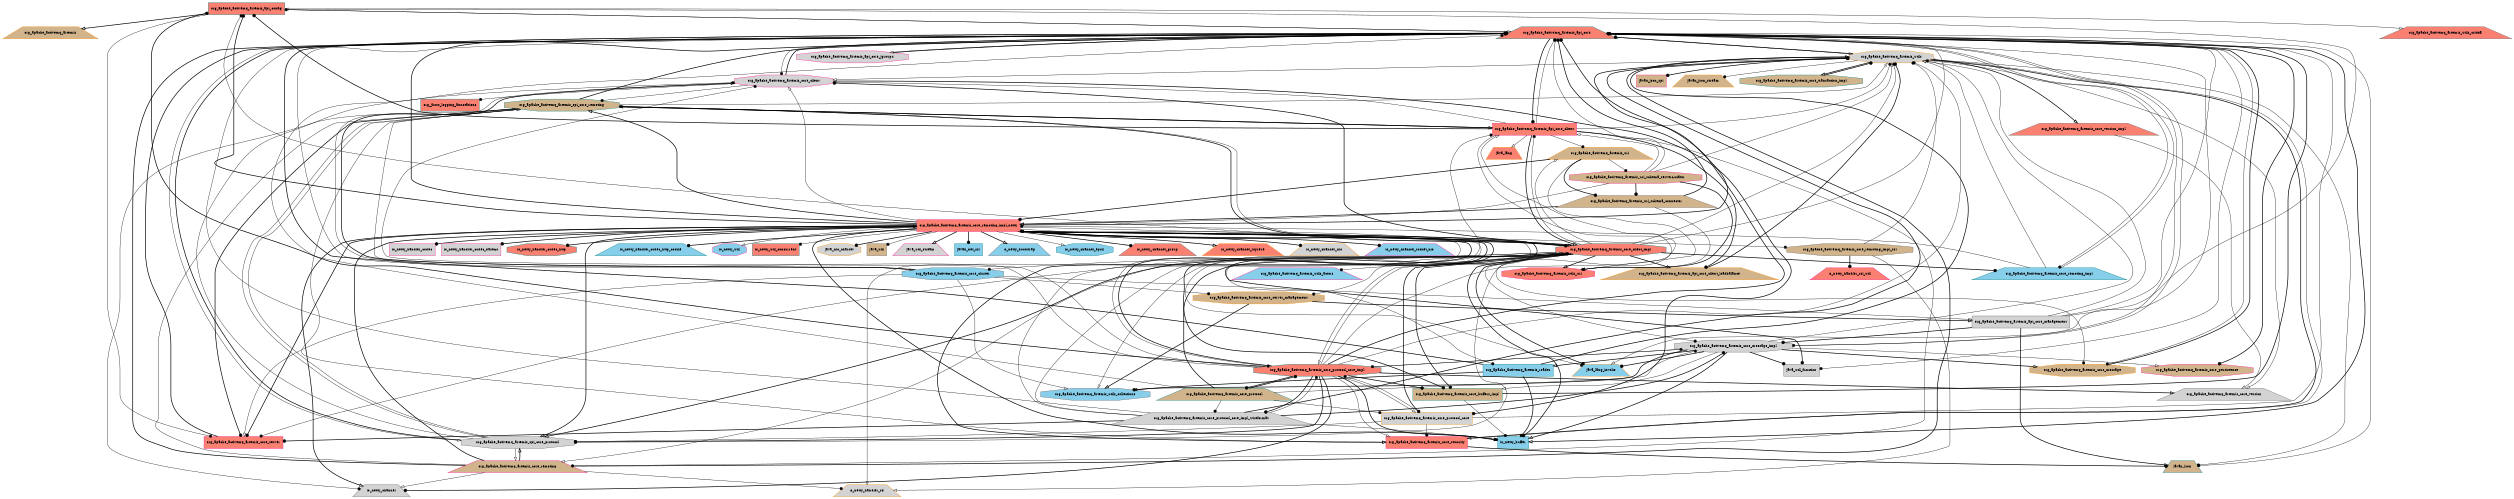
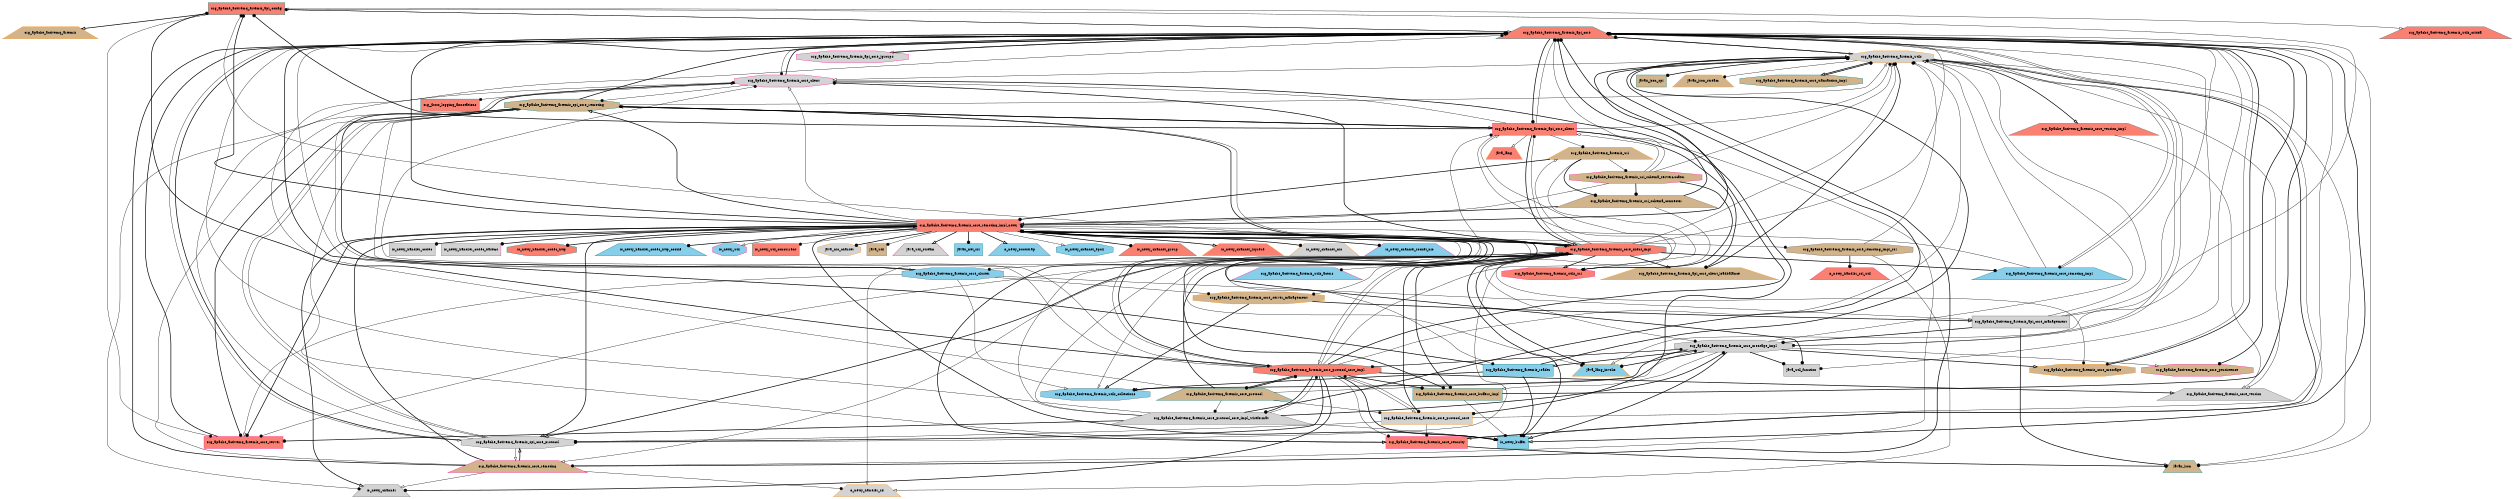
node "javax_json_spi": color deeppink -> teal
edge "org_apache_activemq_artemis_core_protocol_core_impl" -> "org_apache_activemq_artemis_core_security": arrowhead onormal -> dot
